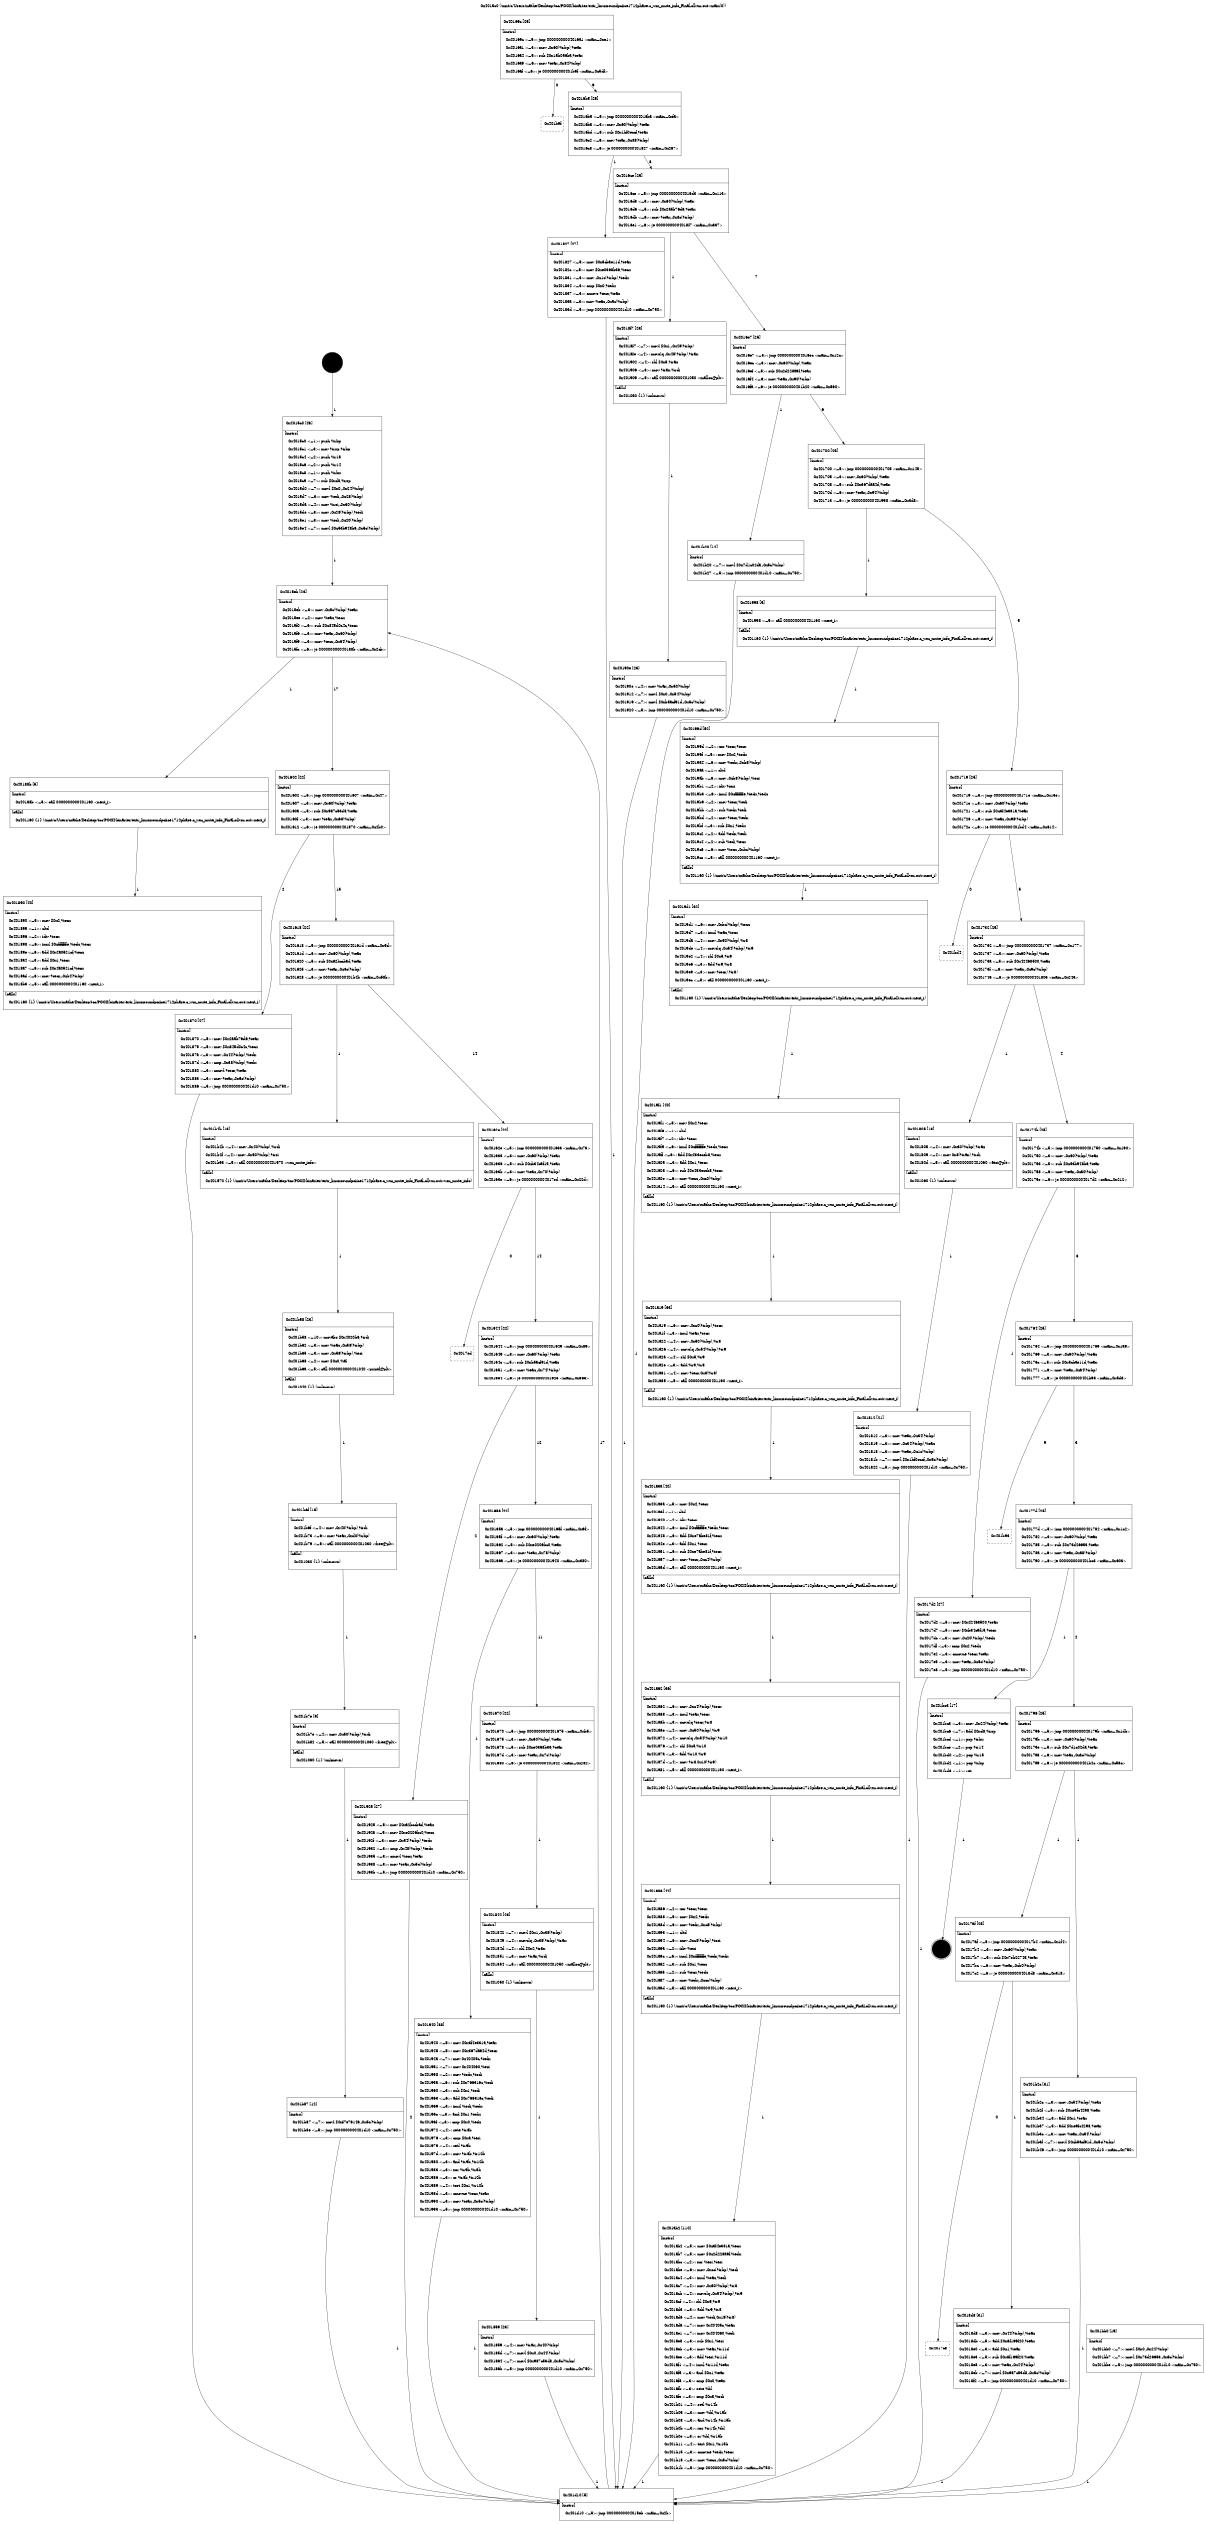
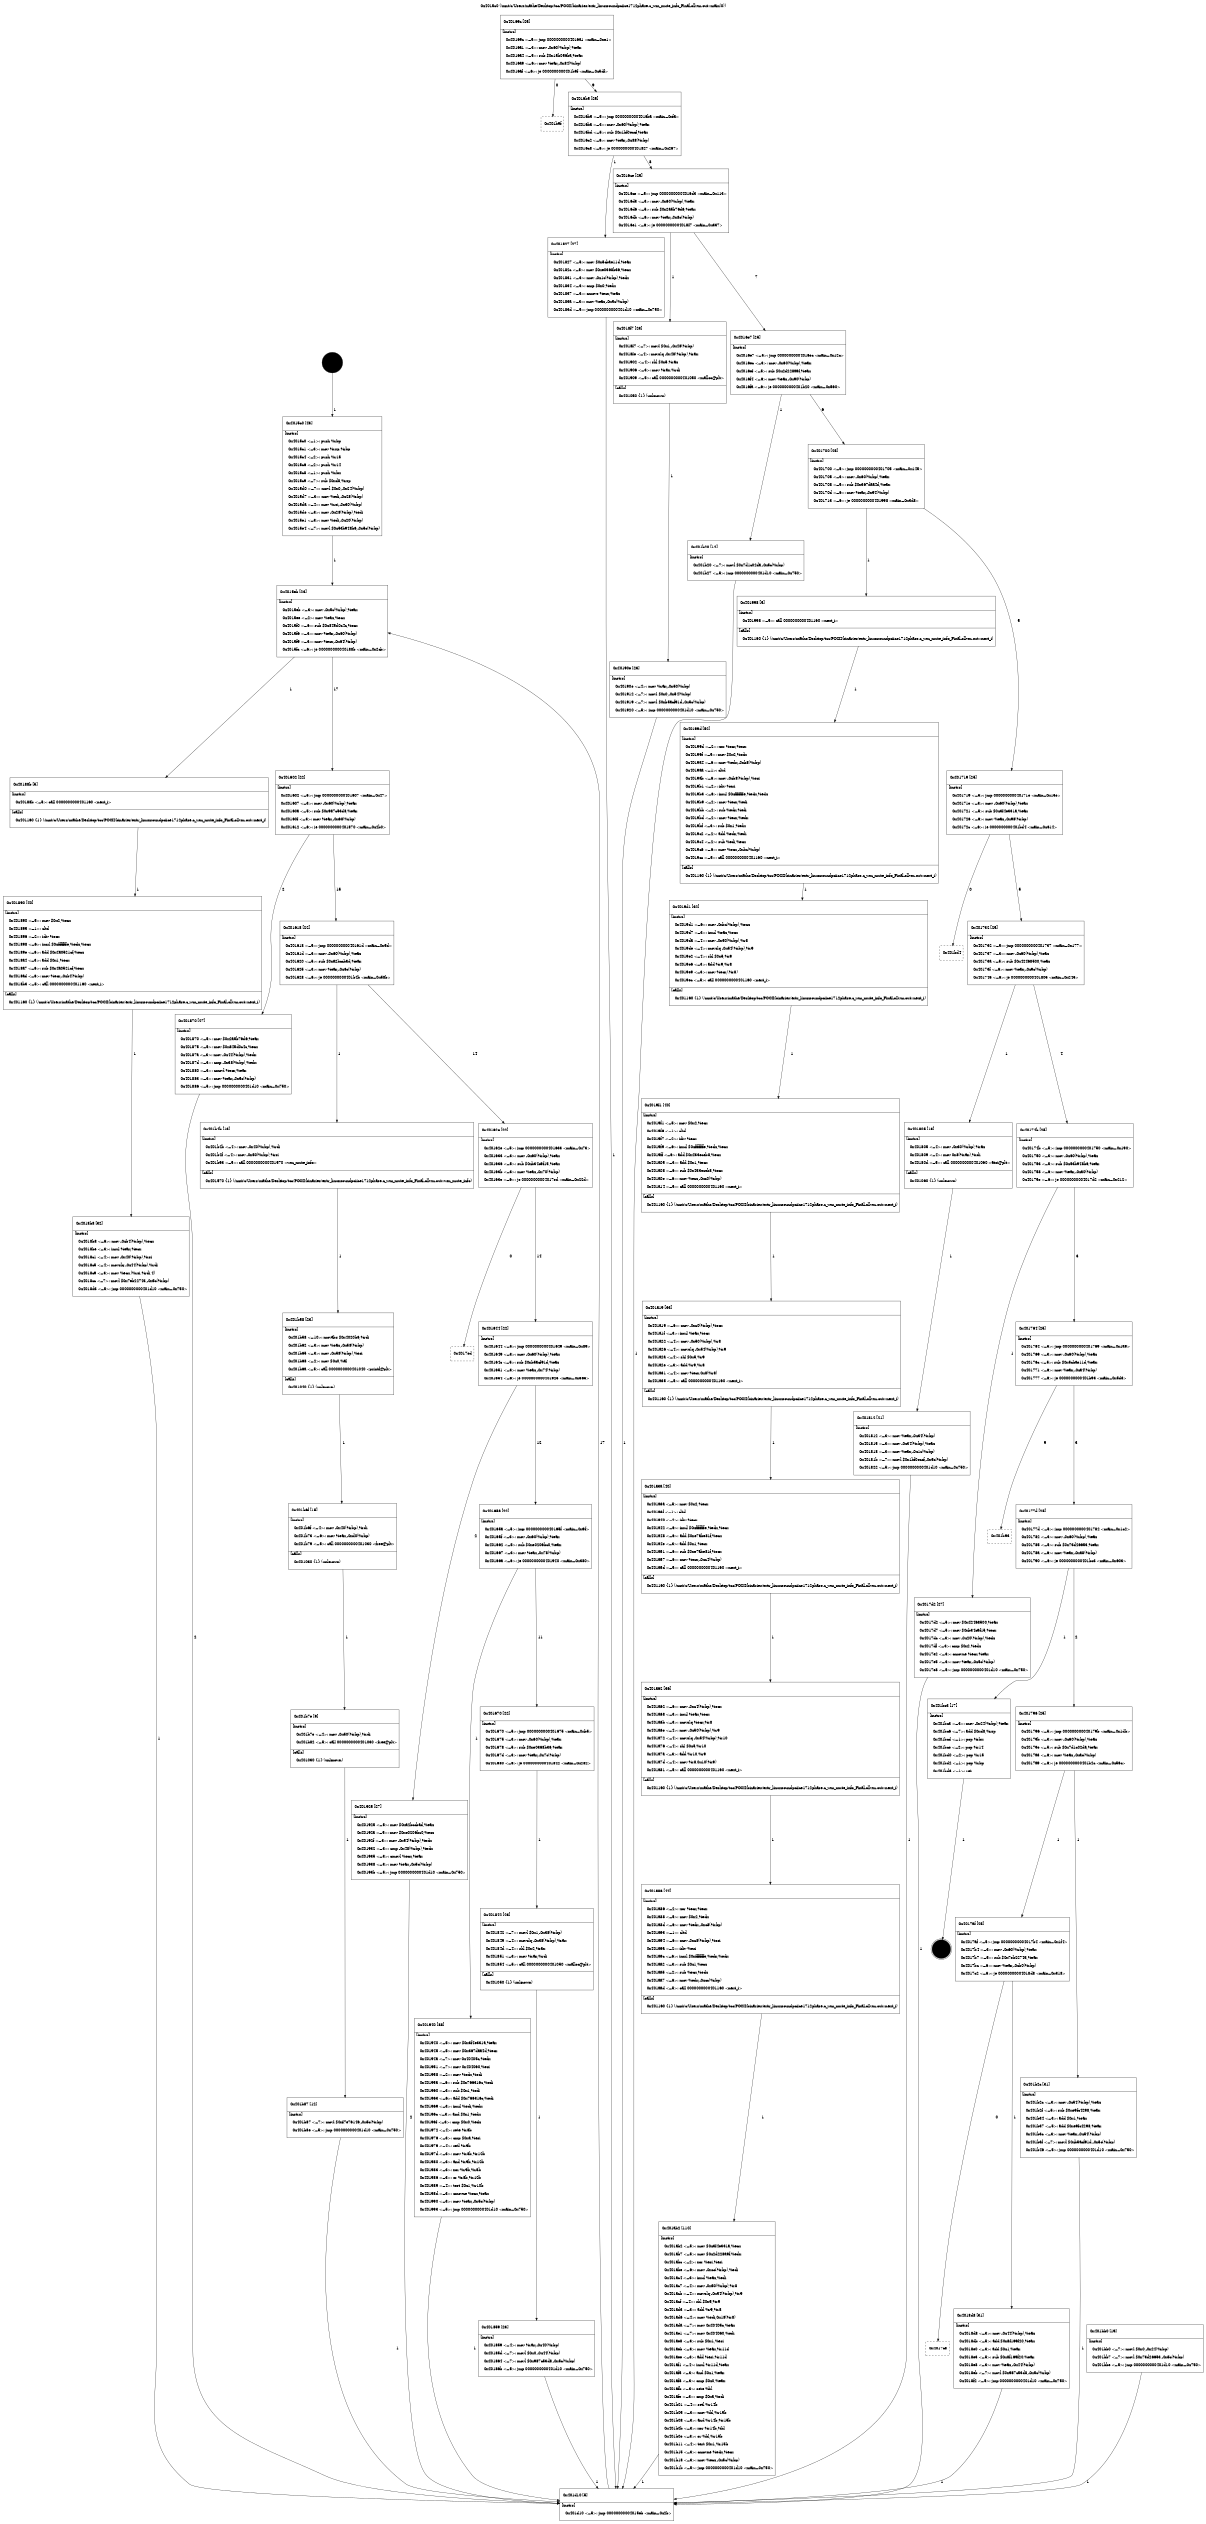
node "0x4018b8 [32]": added
